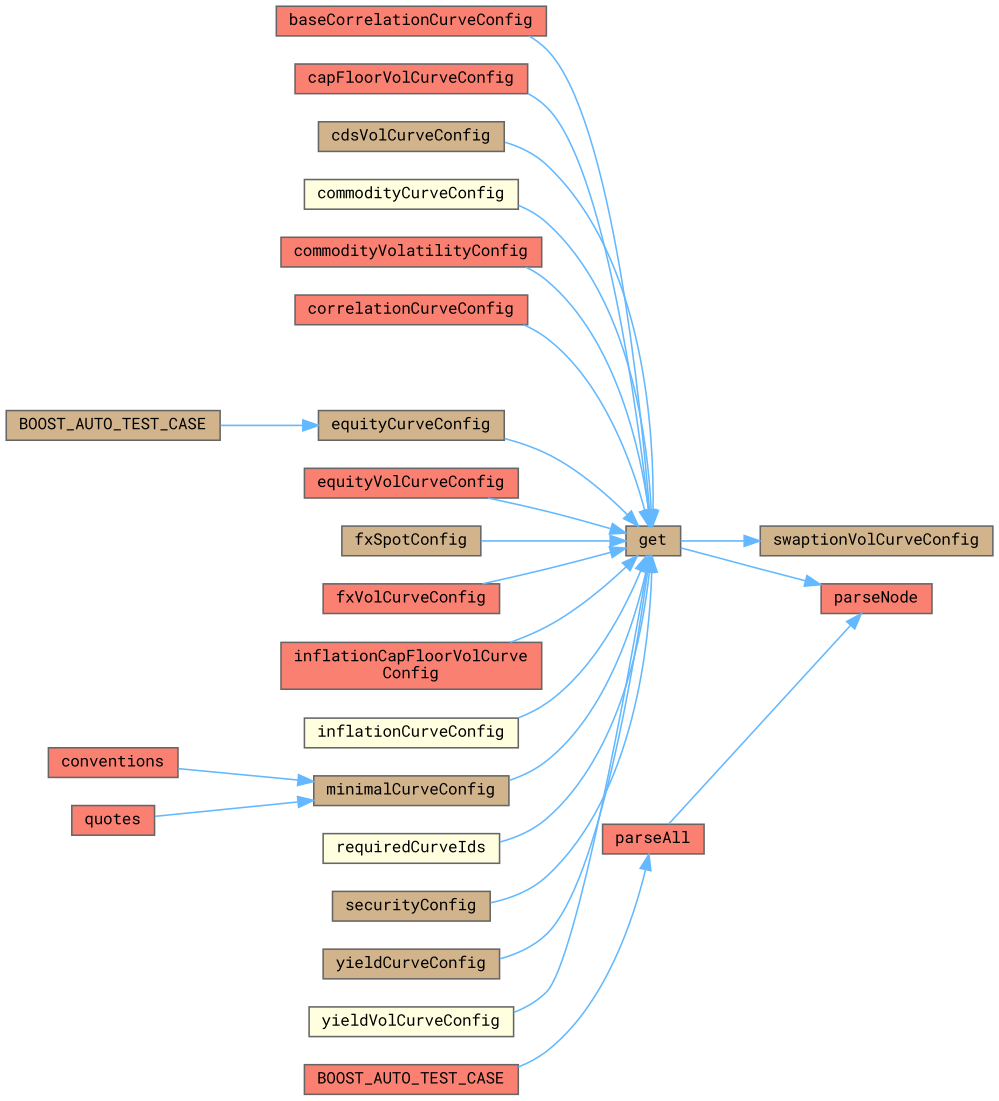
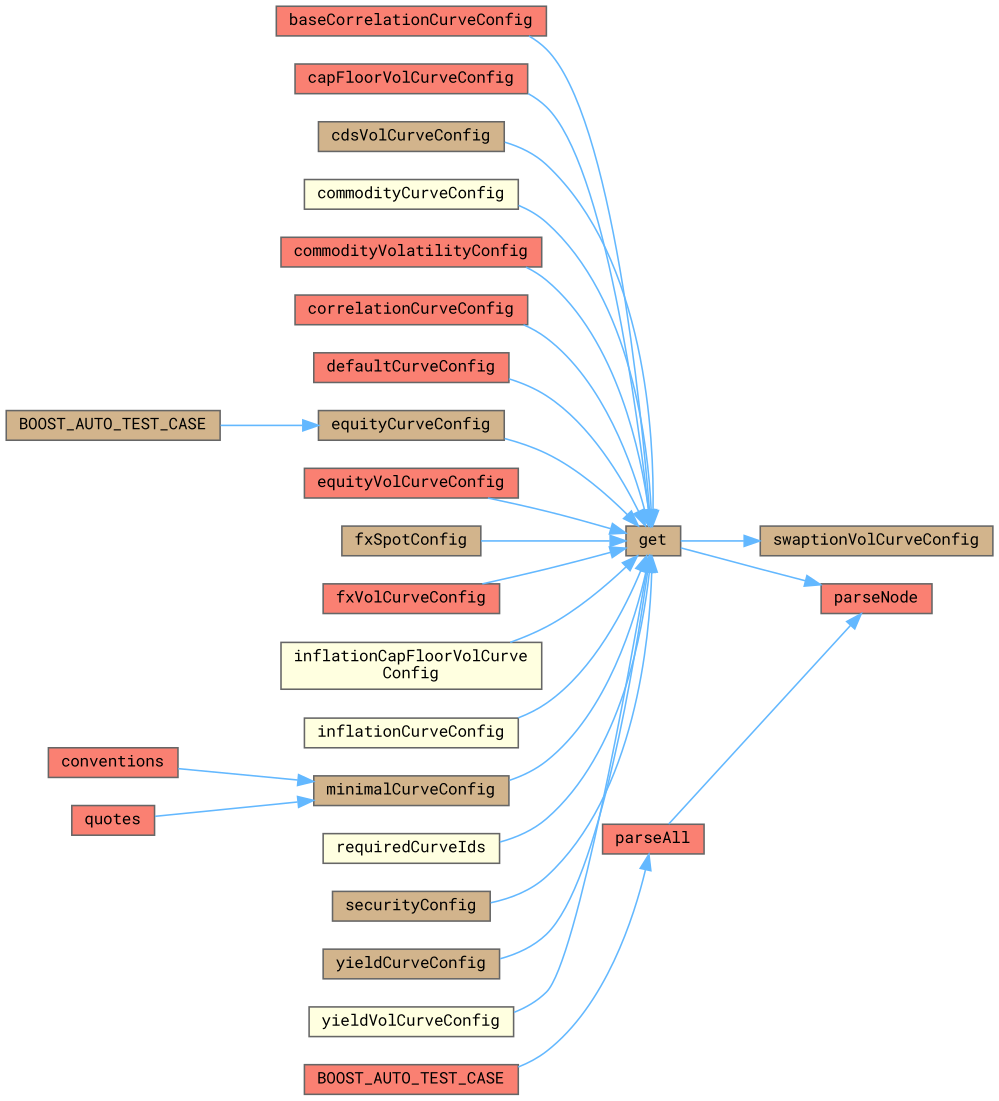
node "defaultCurveConfig": added
node "inflationCapFloorVolCurve Config": fillcolor salmon -> lightyellow
